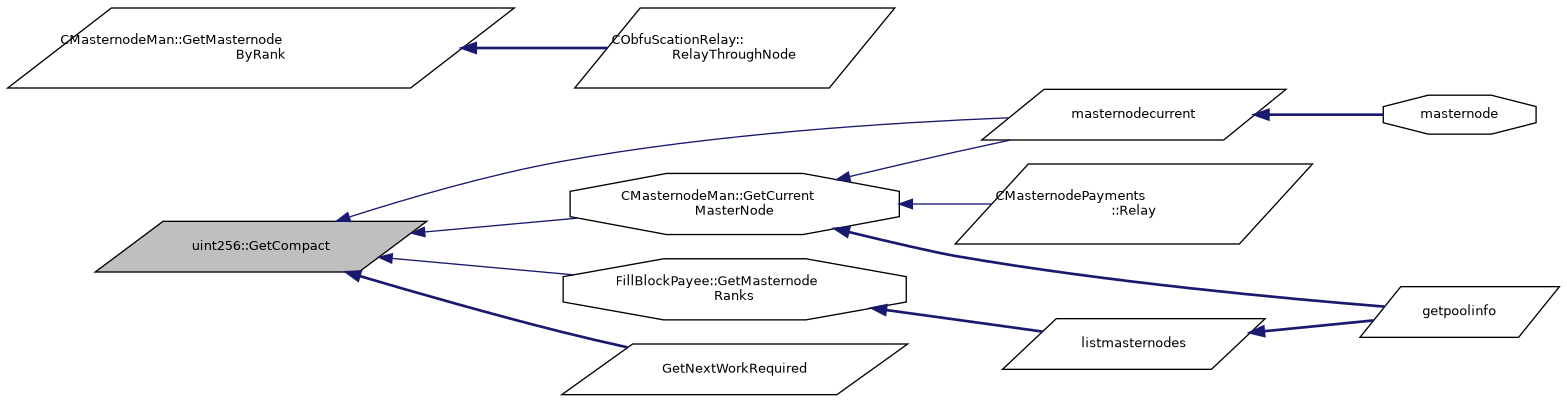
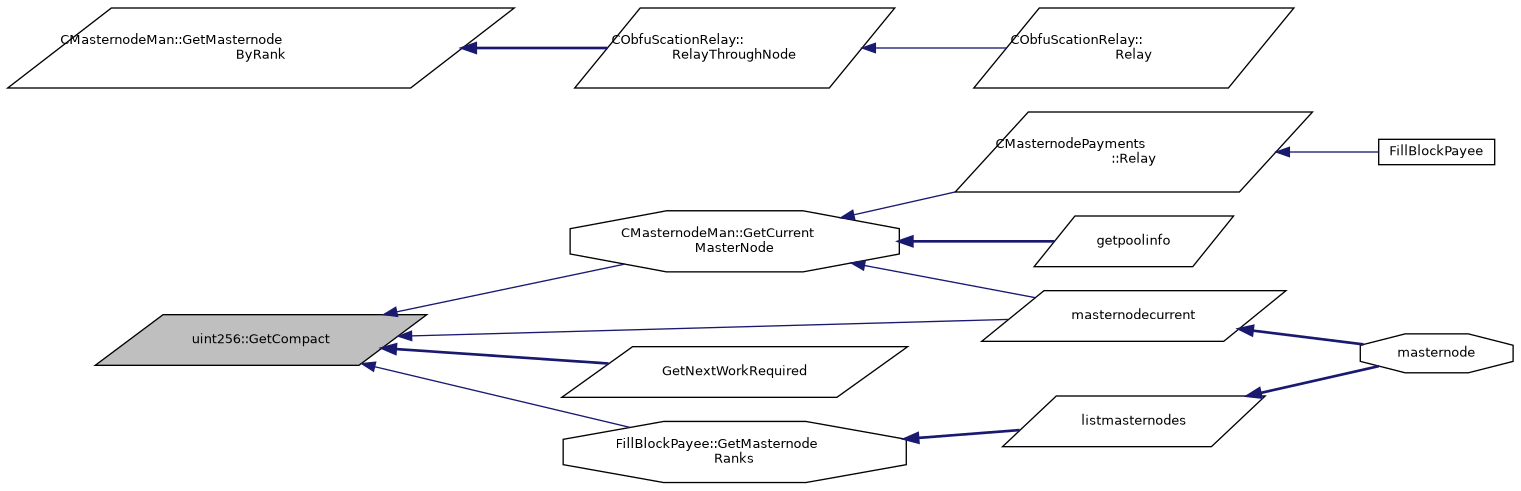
node "CObfuScationRelay:: Relay": added
node "FillBlockPayee": added
edge "getpoolinfo" -> "listmasternodes": now "masternode" -> "listmasternodes"
